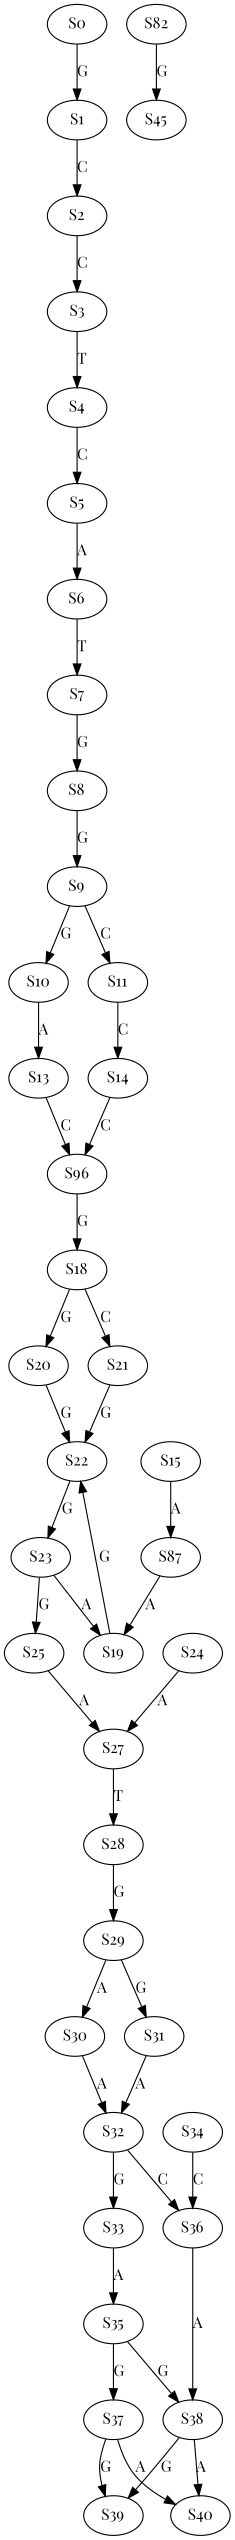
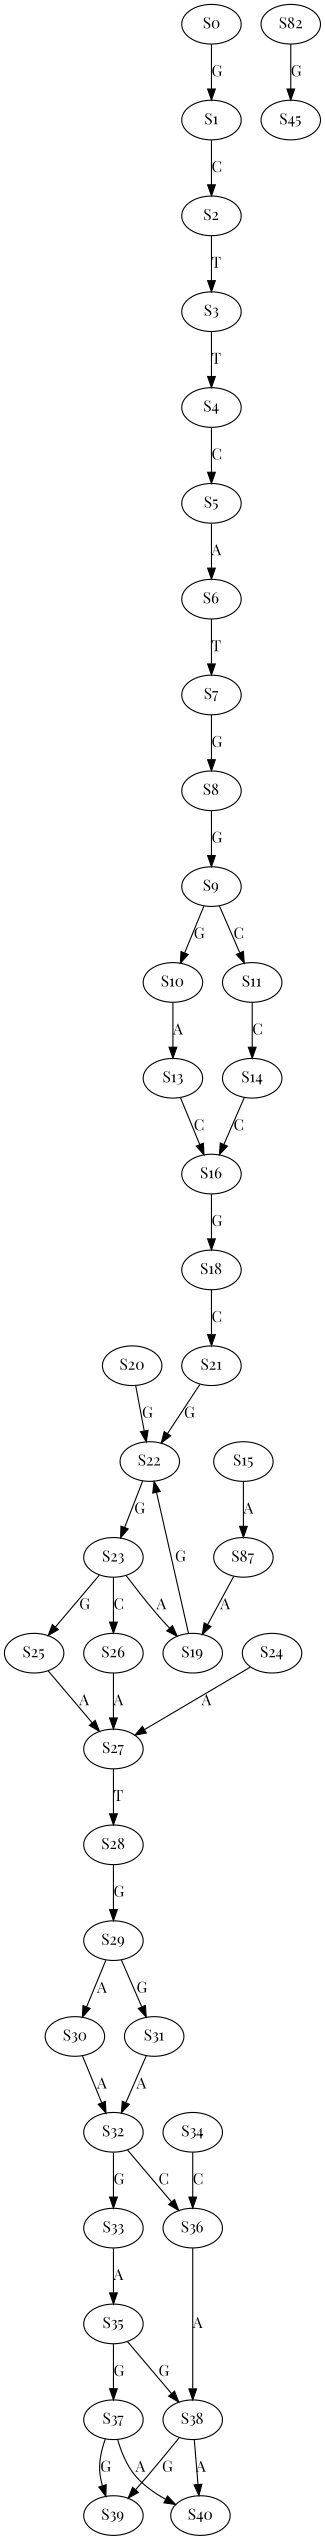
edge "S2" -> "S3": label "C" -> "T"
node "S96": label "S96" -> "S16"
edge "S18" -> "S20": removed, label "G"
node "S26": added
